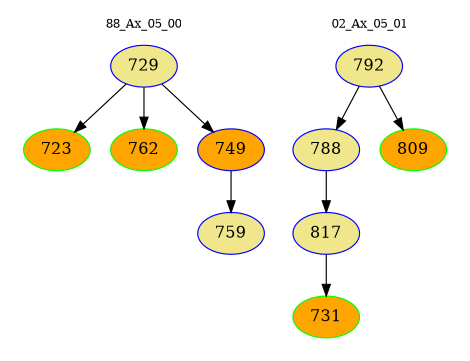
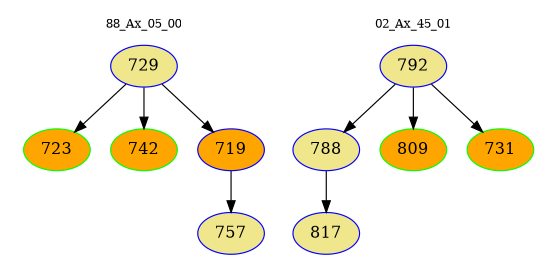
cluster "02_Ax_05_01": label "02_Ax_05_01" -> "02_Ax_45_01"
node "762": label "762" -> "742"
node "749": label "749" -> "719"
node "759": label "759" -> "757"
edge "817" -> "731": now "792" -> "731"
